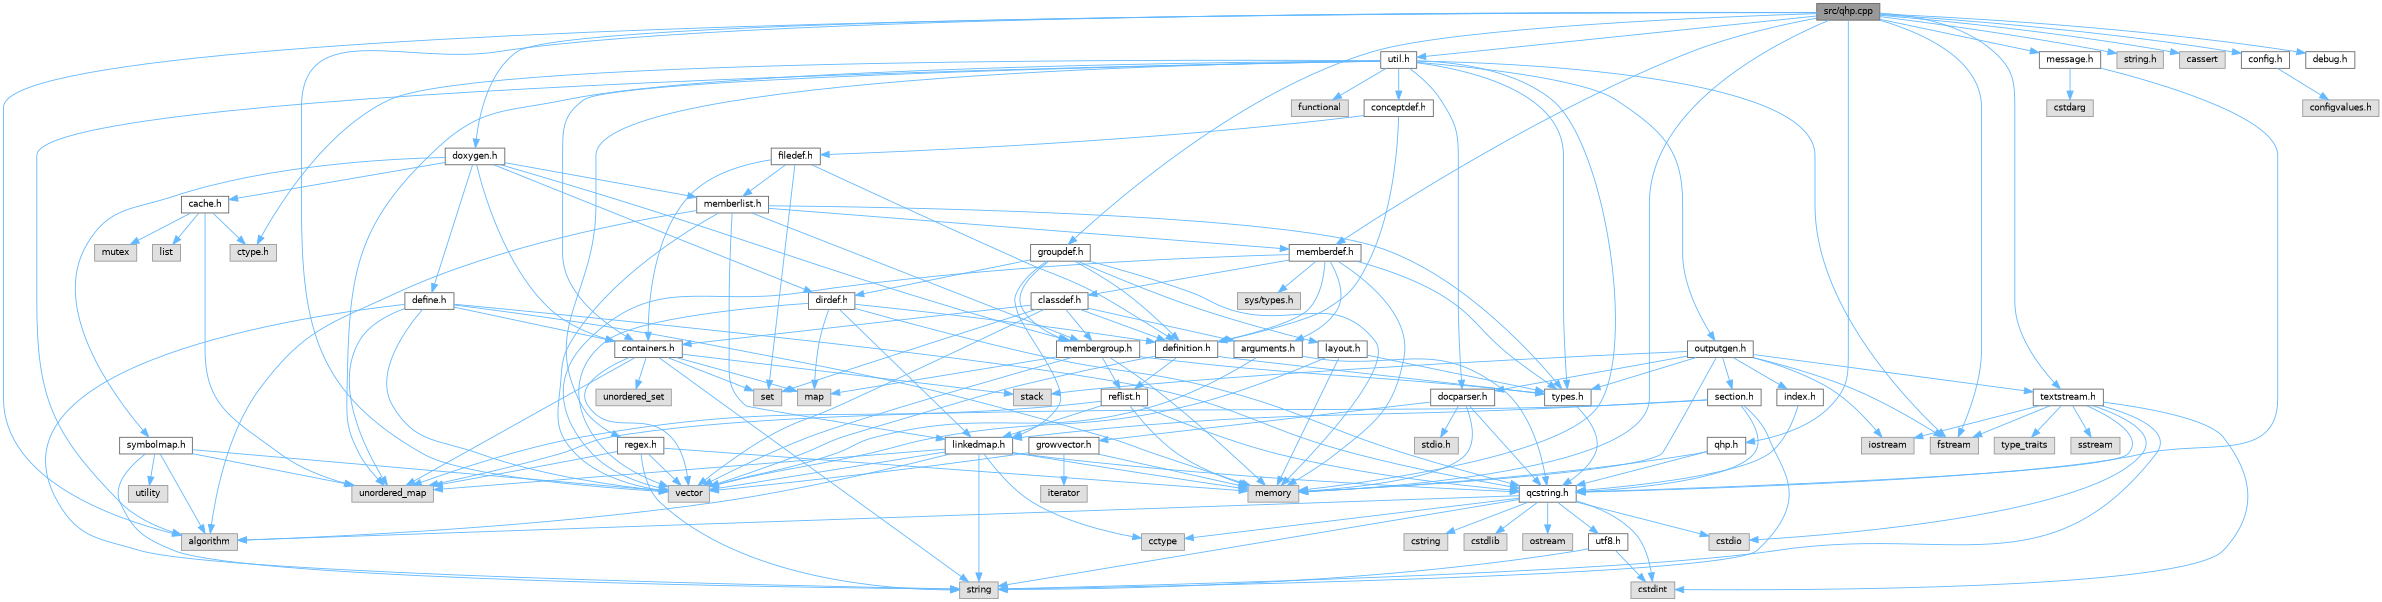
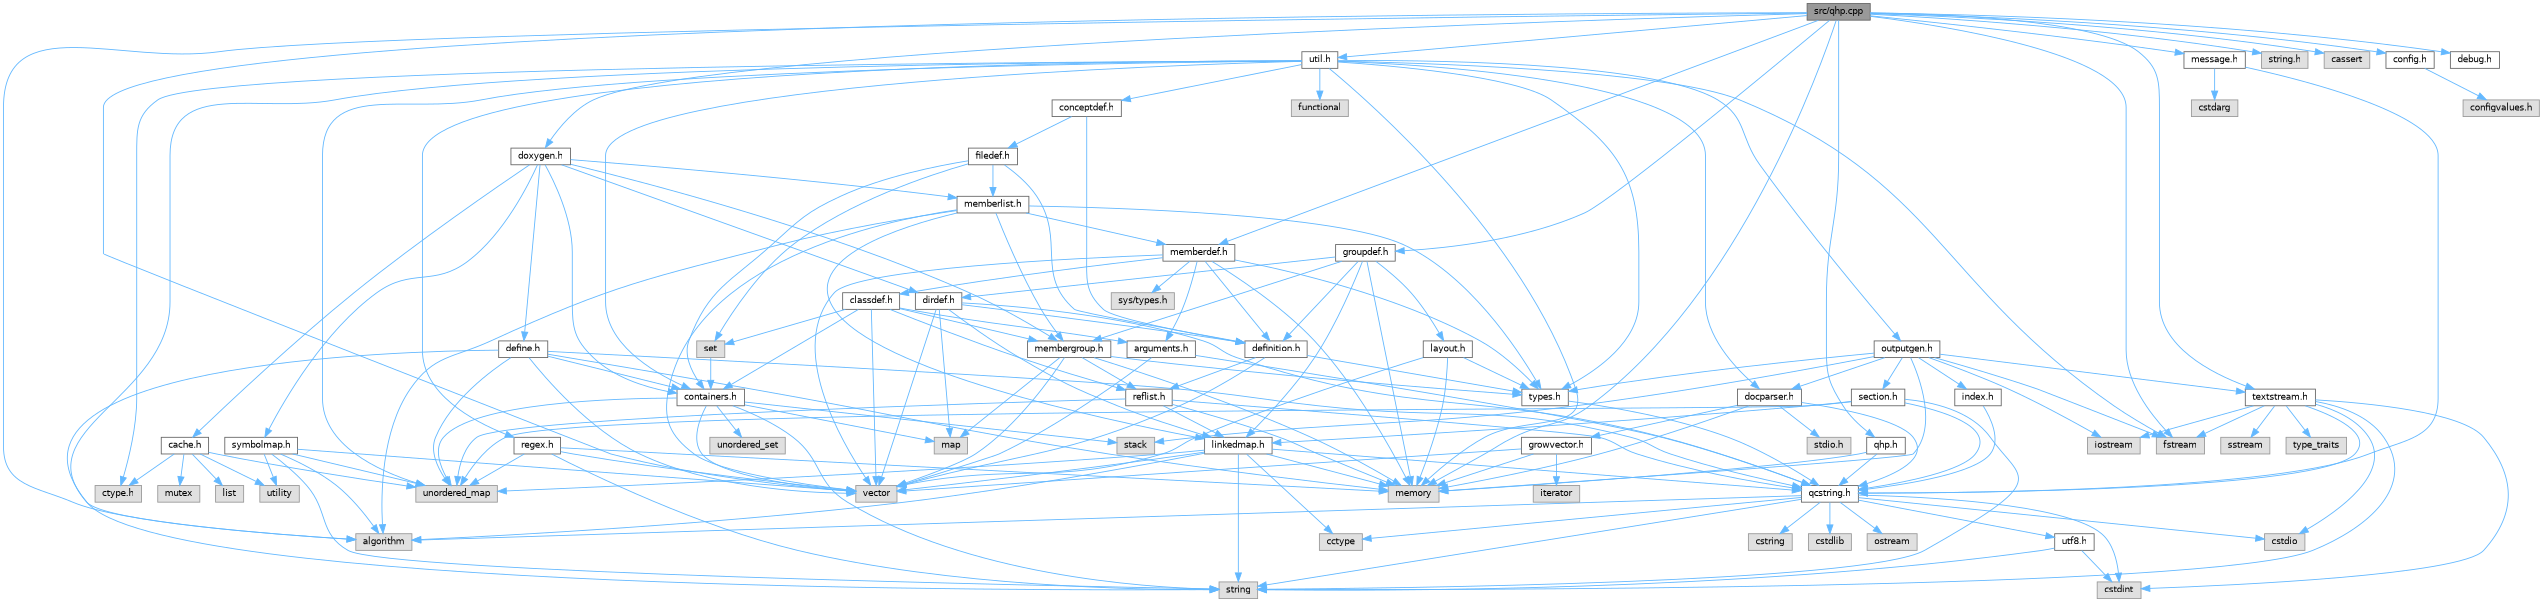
edge "classdef.h" -> "definition.h": now "classdef.h" -> "reflist.h"
edge "containers.h" -> "set": reversed
edge "cache.h" -> "utility": added
